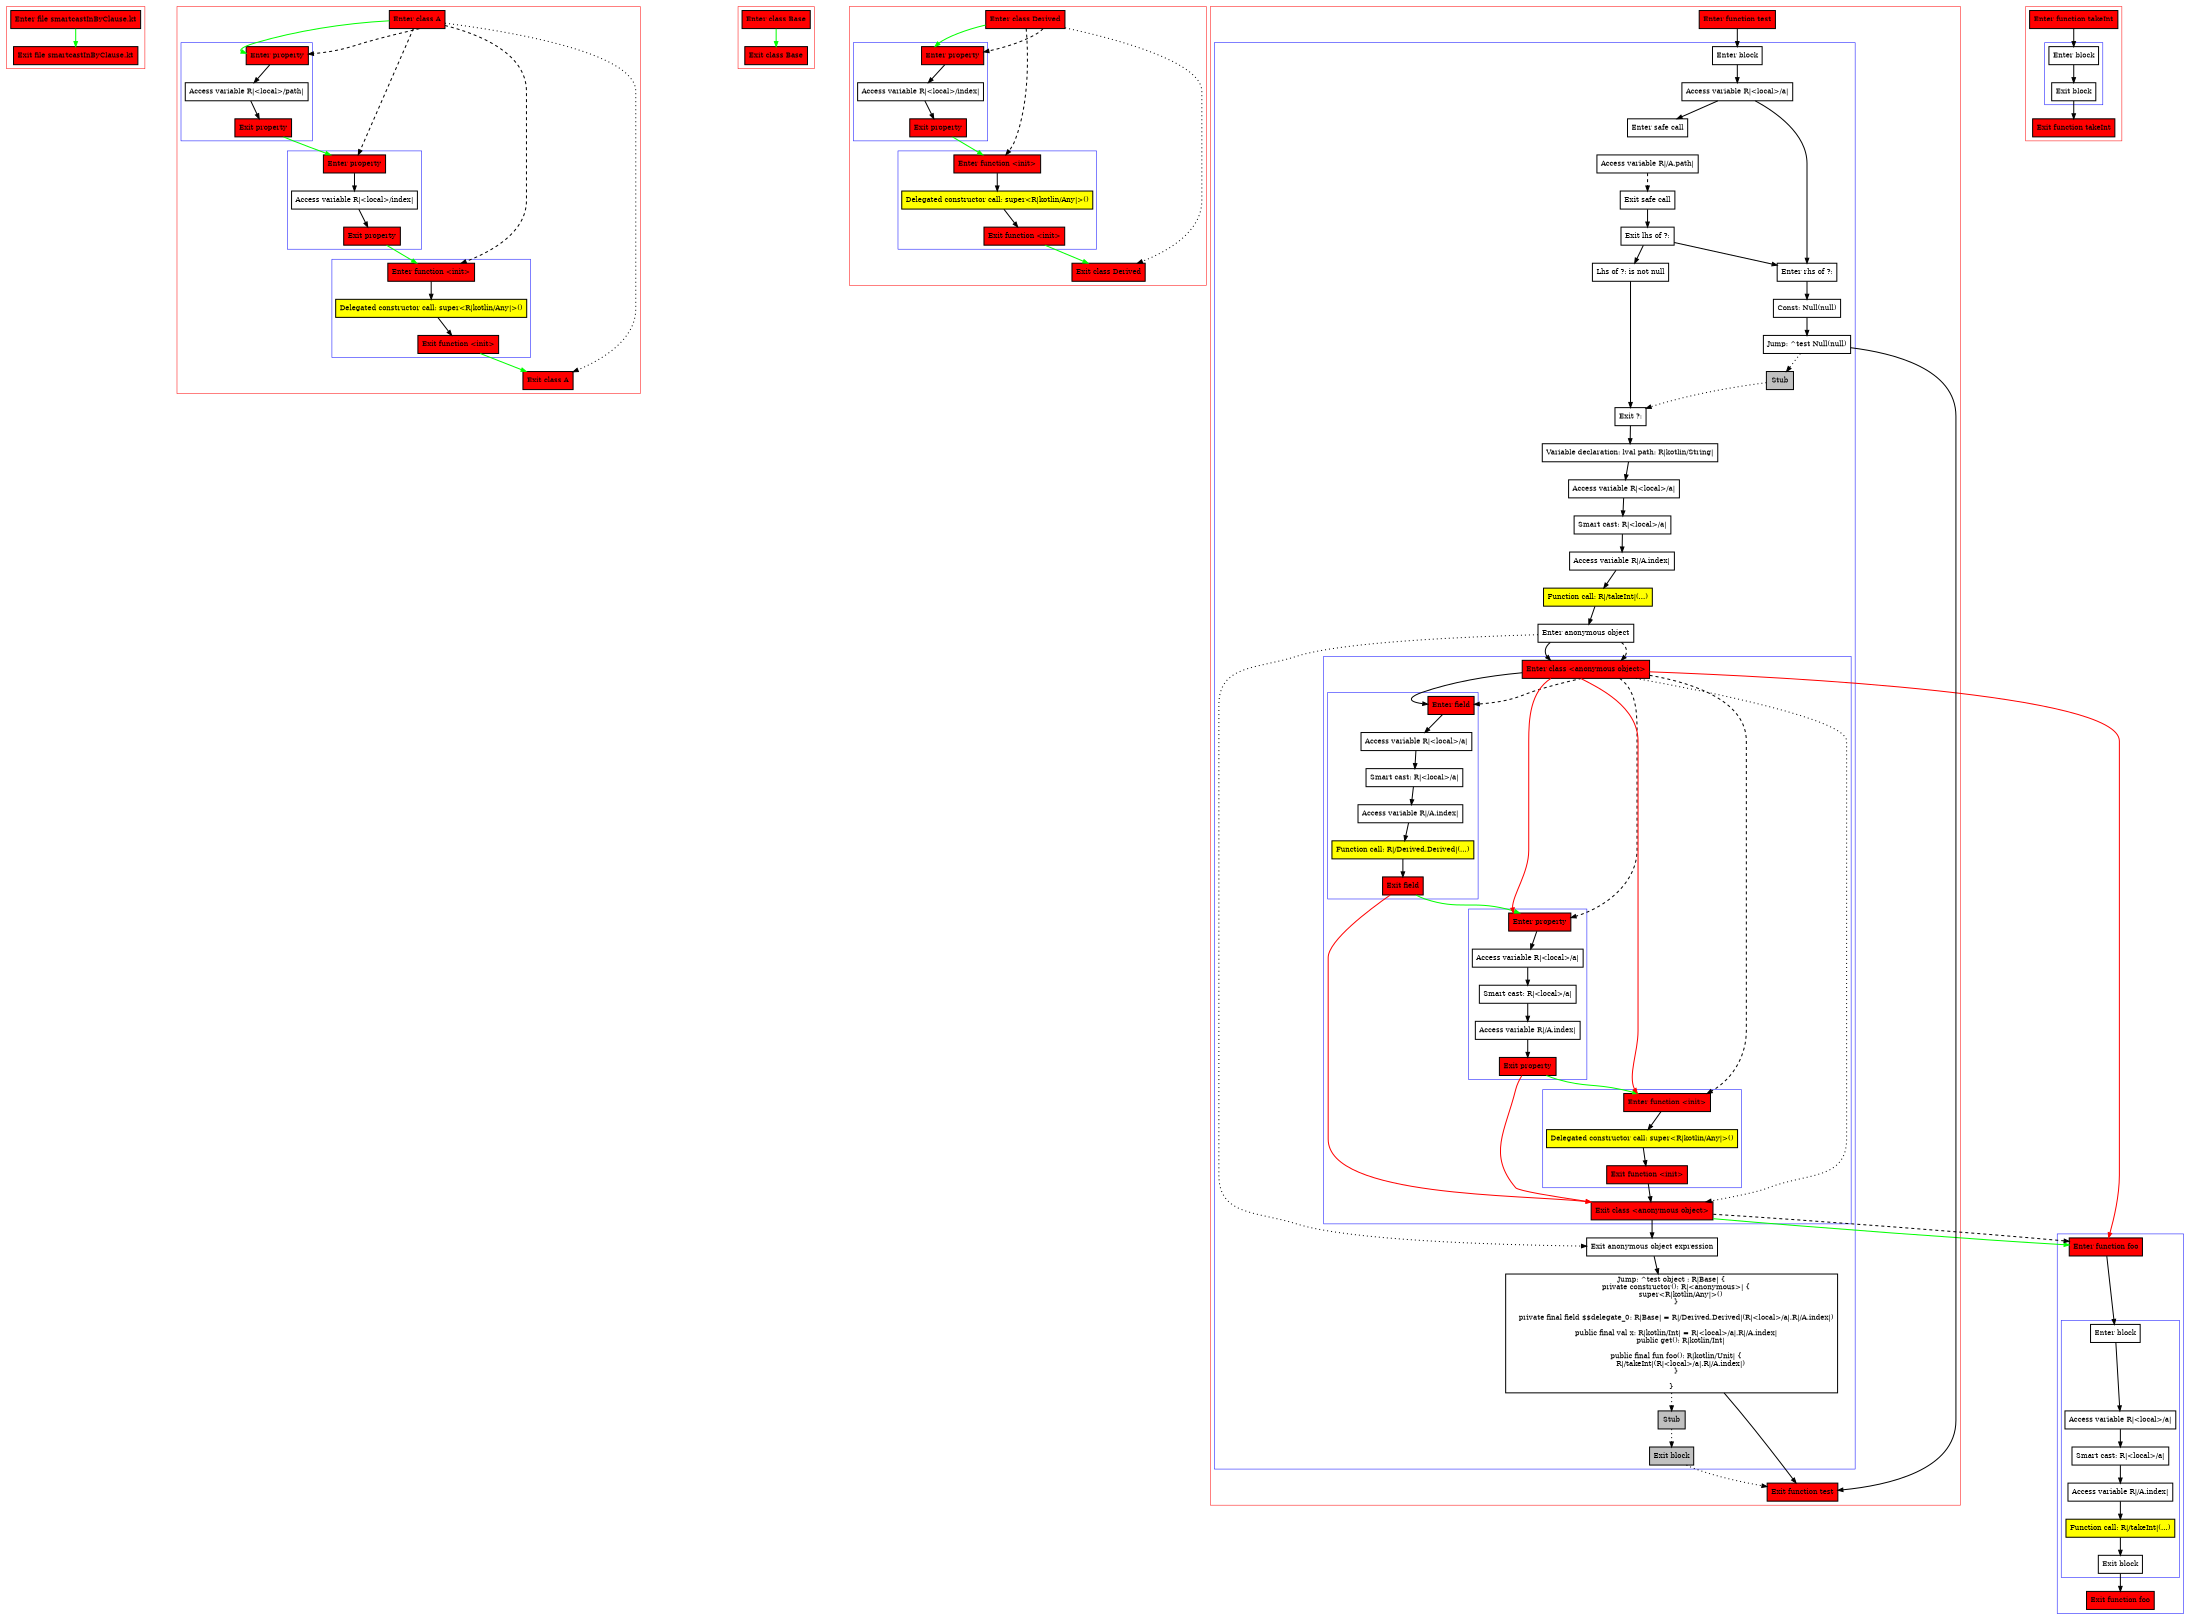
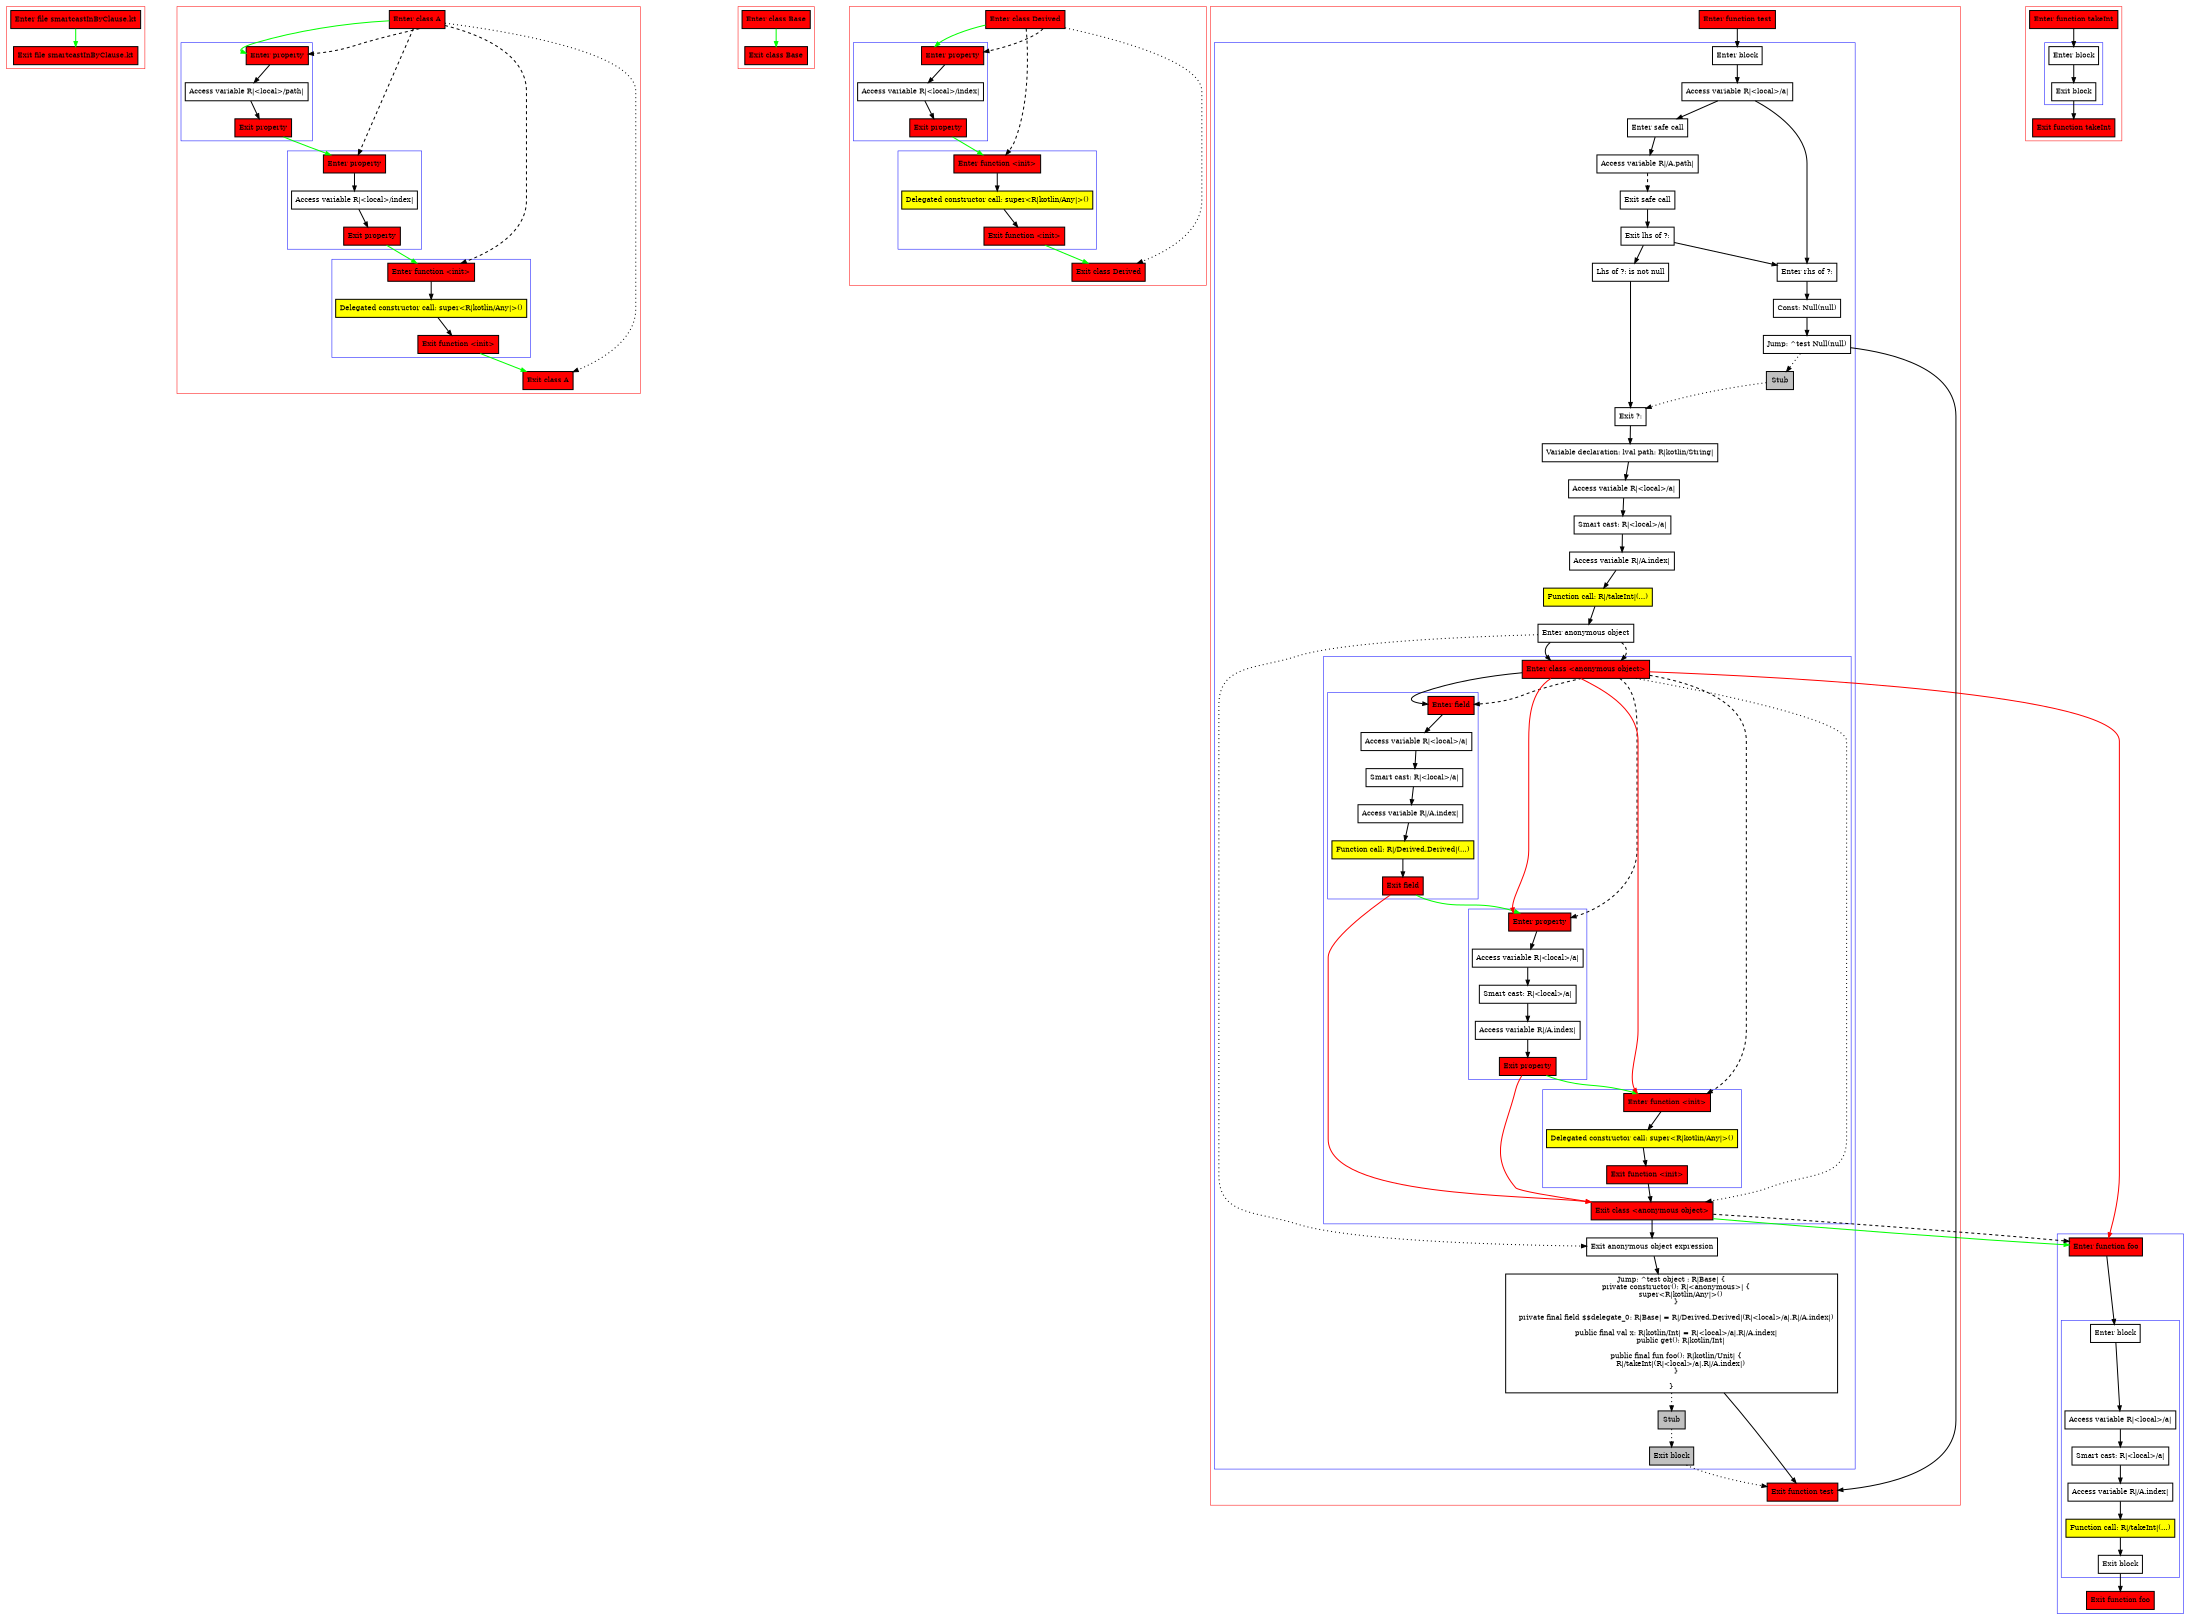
edge "Enter safe call" -> "Access variable R|/A.path|": added
